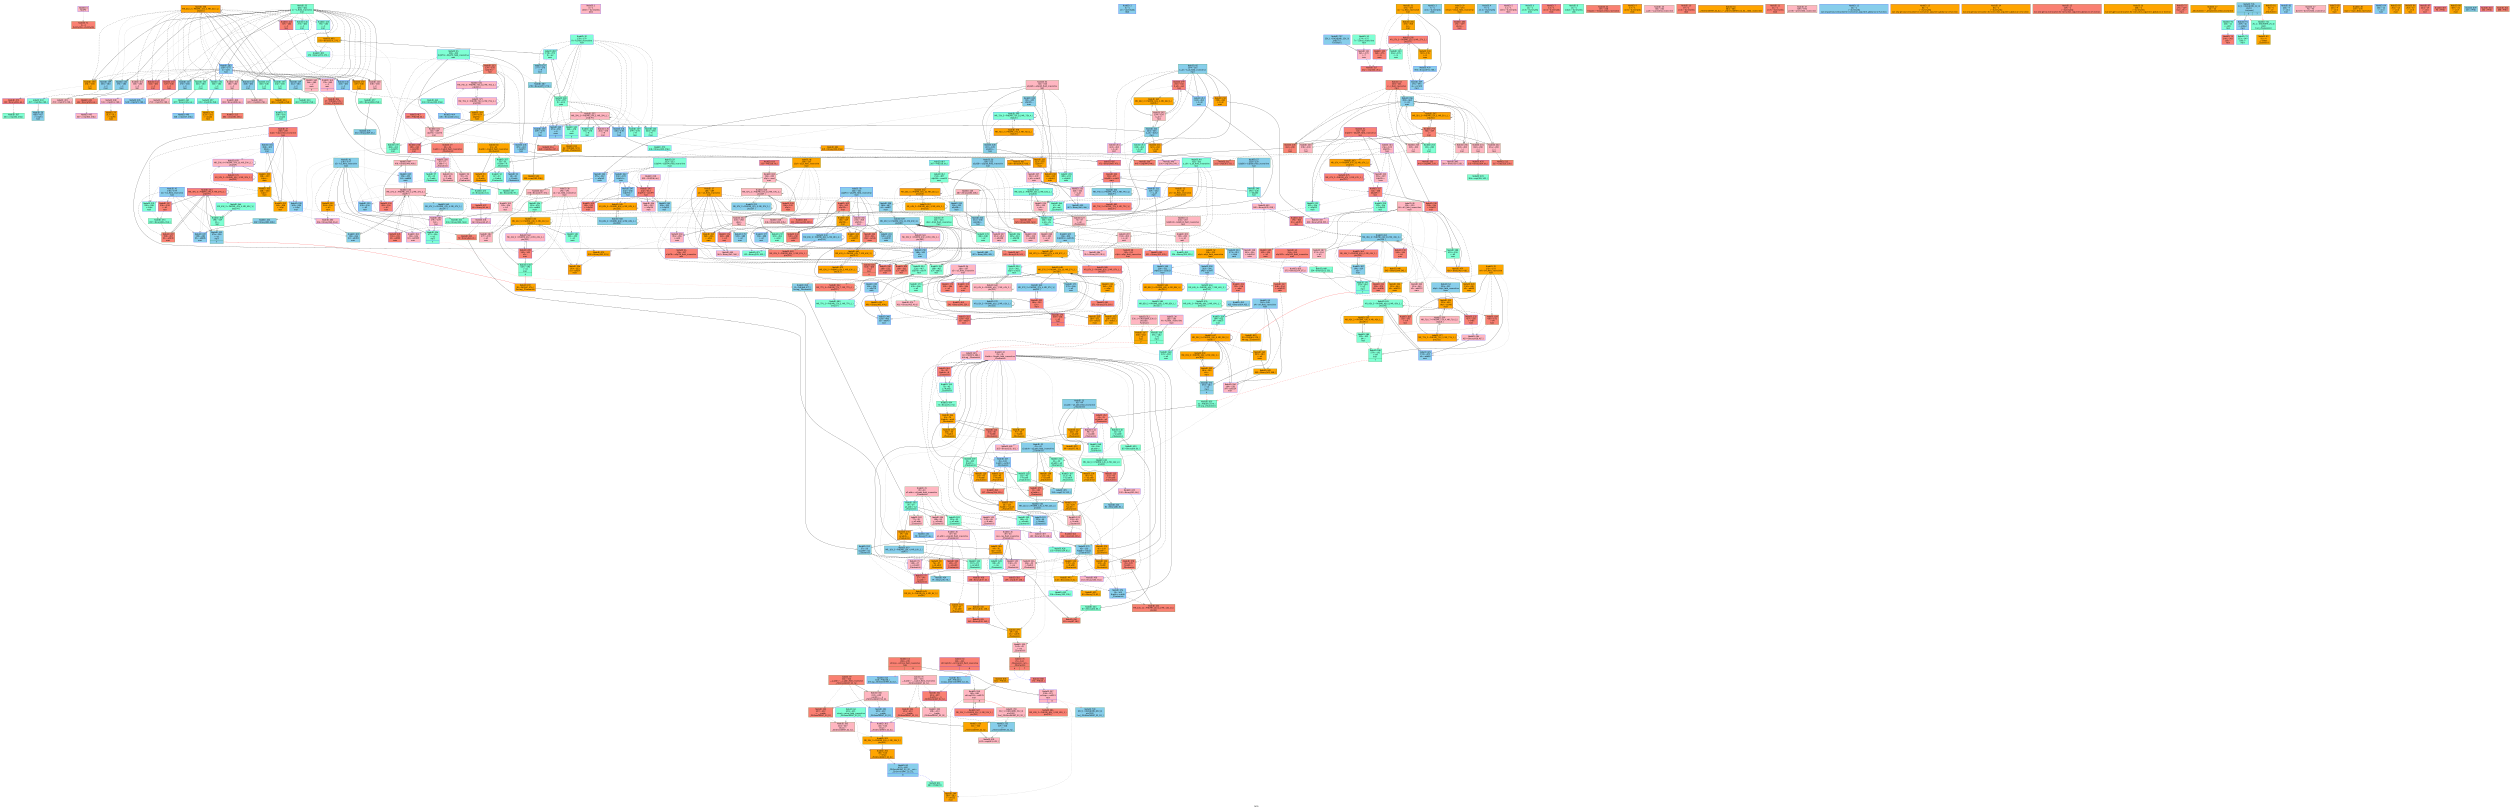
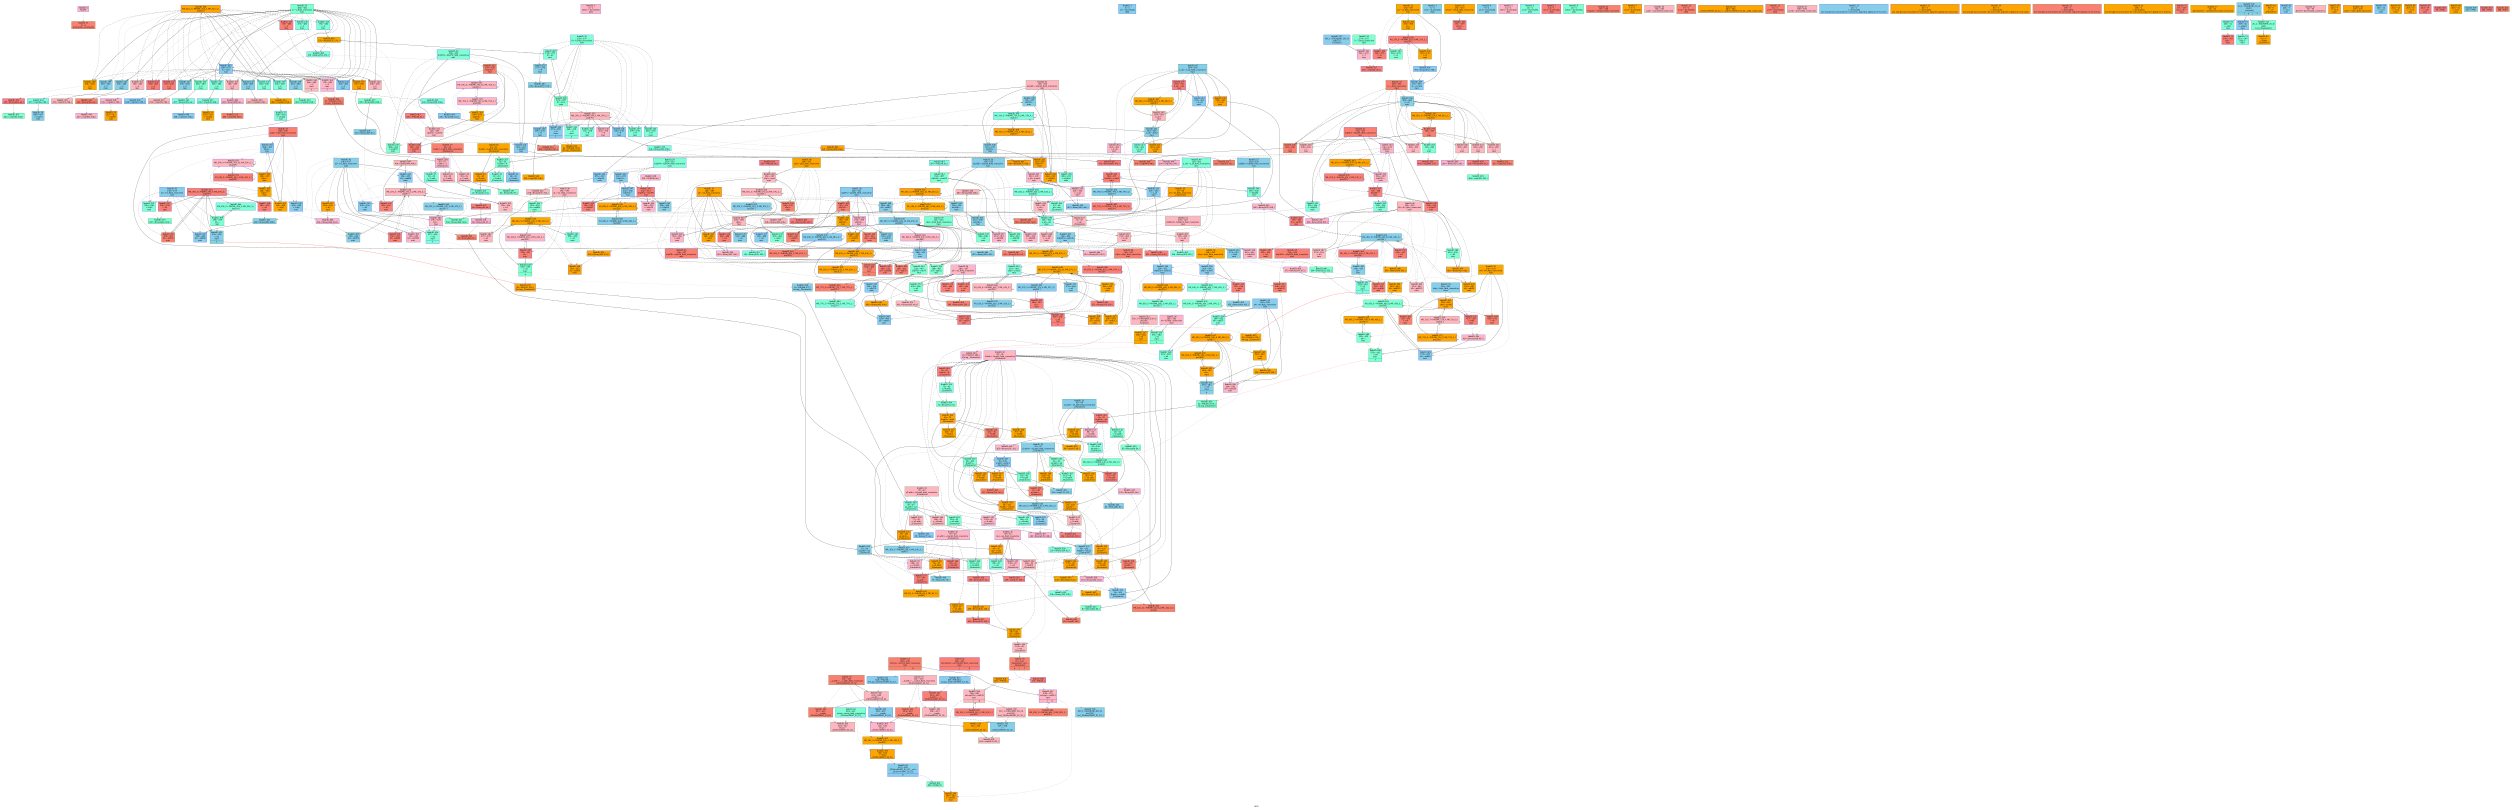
edge "NodeID: 520" -> "NodeID: 193": now "NodeID: 41" -> "NodeID: 193"
node "NodeID: 198": added
